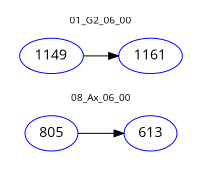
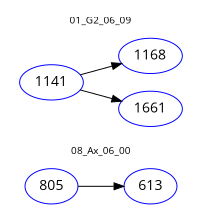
cluster "01_G2_06_00": label "01_G2_06_00" -> "01_G2_06_09"
node "1149": label "1149" -> "1141"
node "1161": label "1161" -> "1661"
node "1168": added
